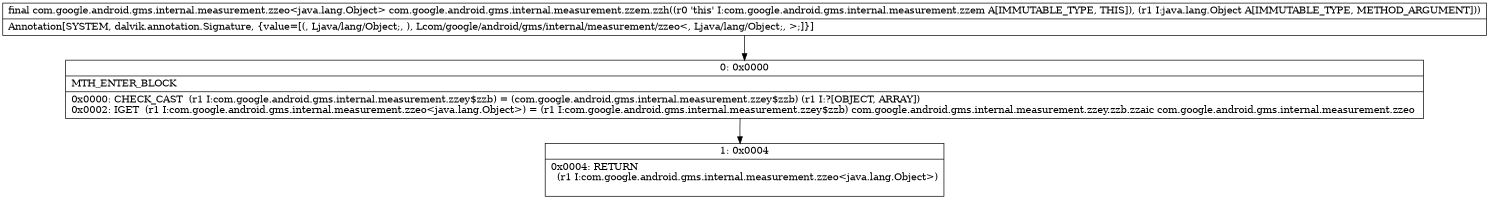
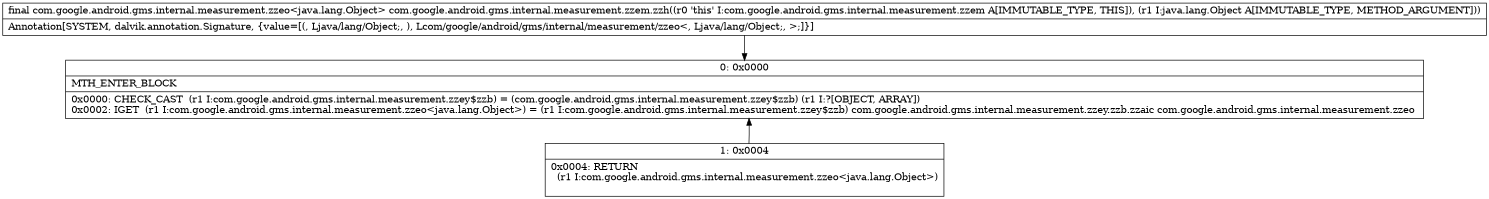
edge "0: 0x0000" -> "1: 0x0004": reversed
